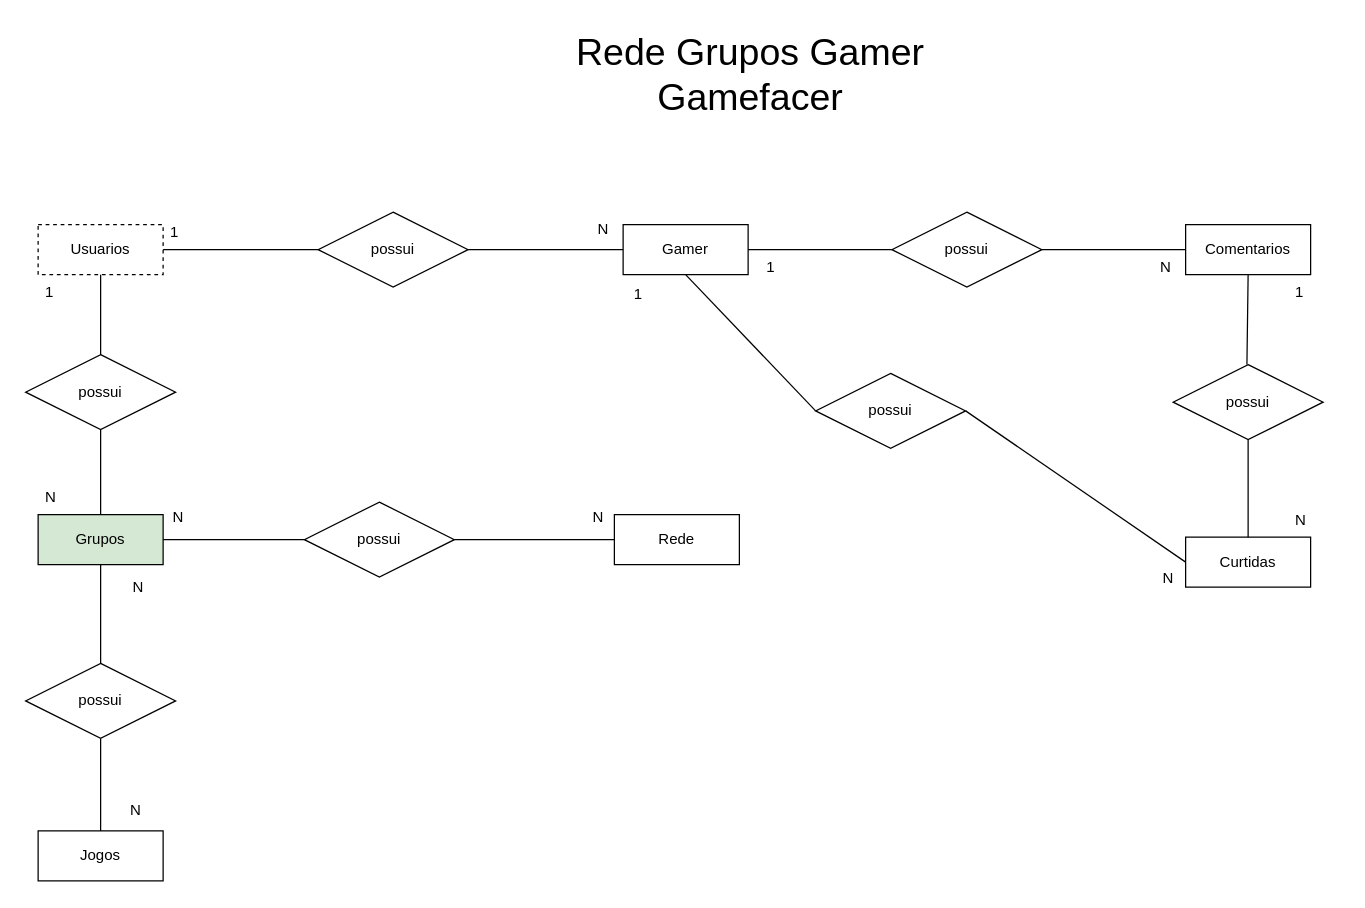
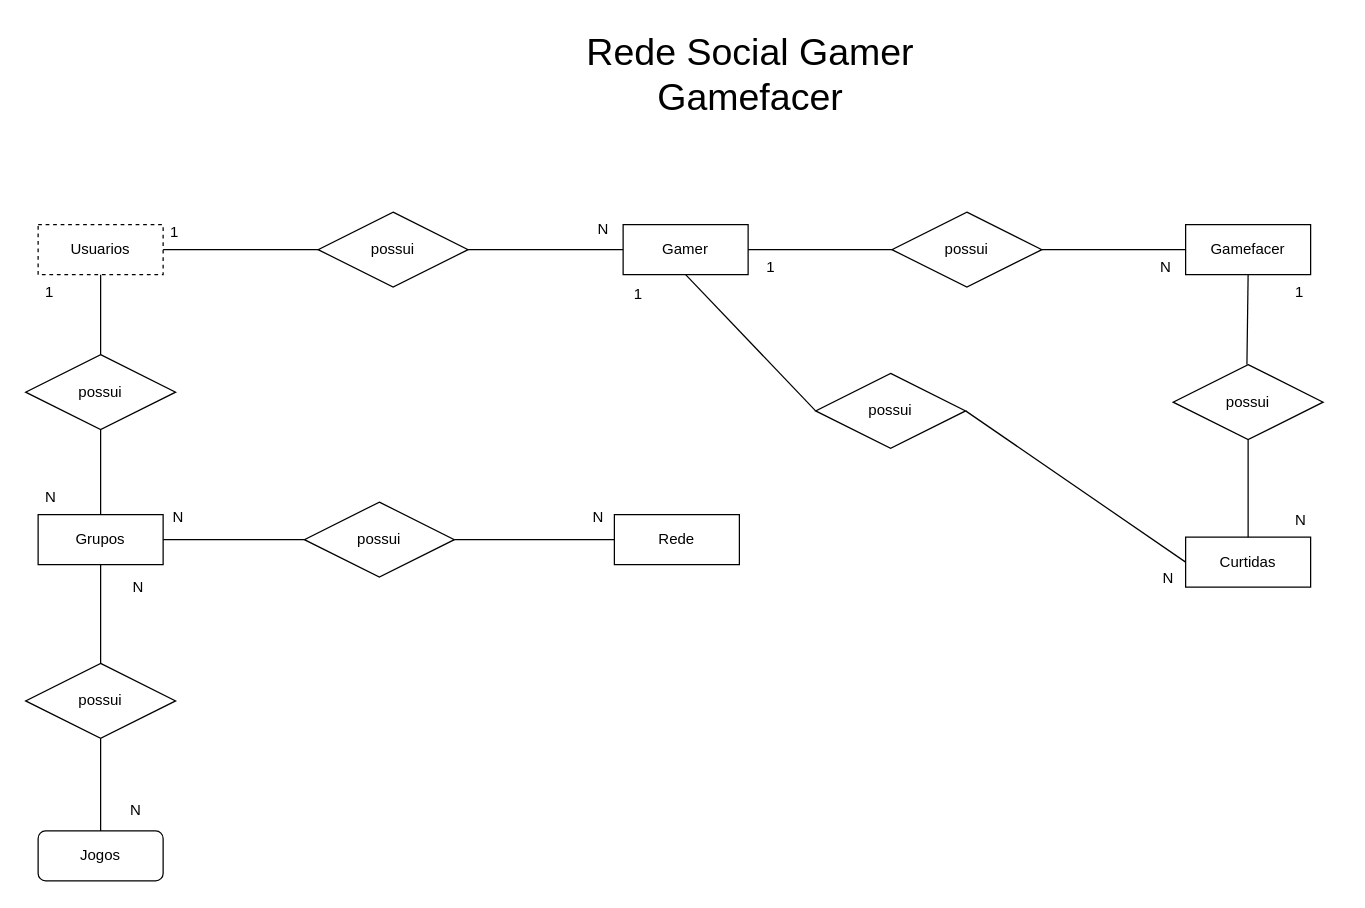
node "Rede Grupos Gamer Gamefacer": label "Rede Grupos Gamer Gamefacer" -> "Rede Social Gamer Gamefacer"
node "Comentarios": label "Comentarios" -> "Gamefacer"
node "Grupos": fillcolor #d5e8d4 -> #ffffff
node "Jogos": shape rectangle -> rounded rectangle
